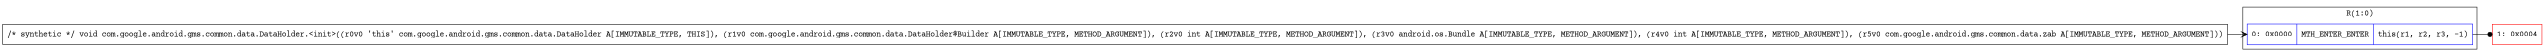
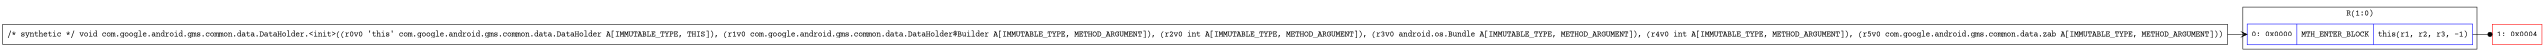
node "0: 0x0000": text "MTH_ENTER_ENTER" -> "MTH_ENTER_BLOCK"
